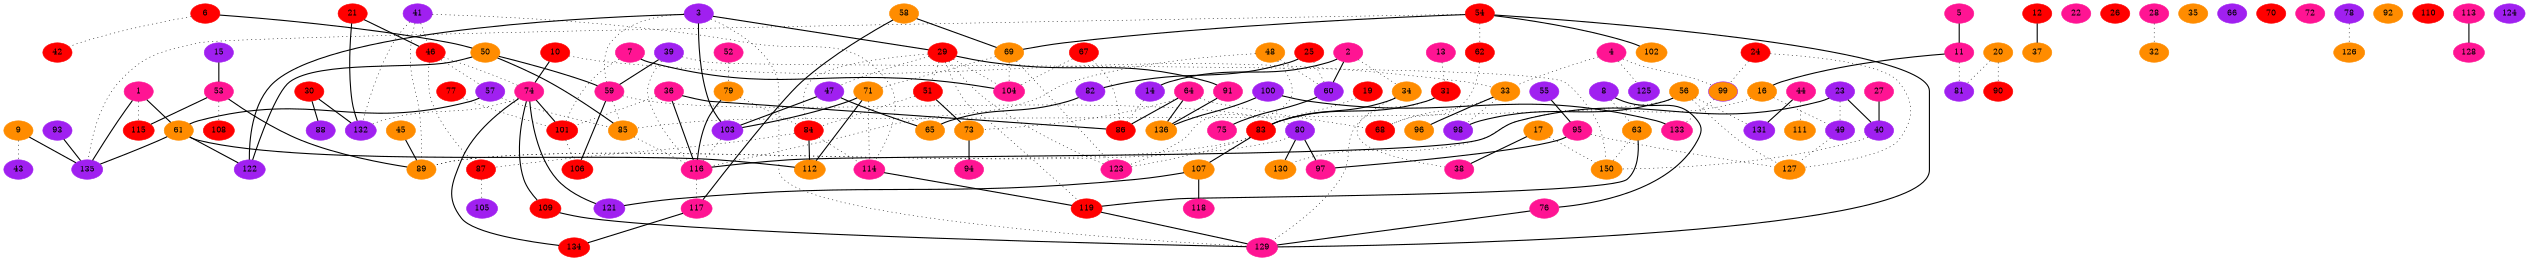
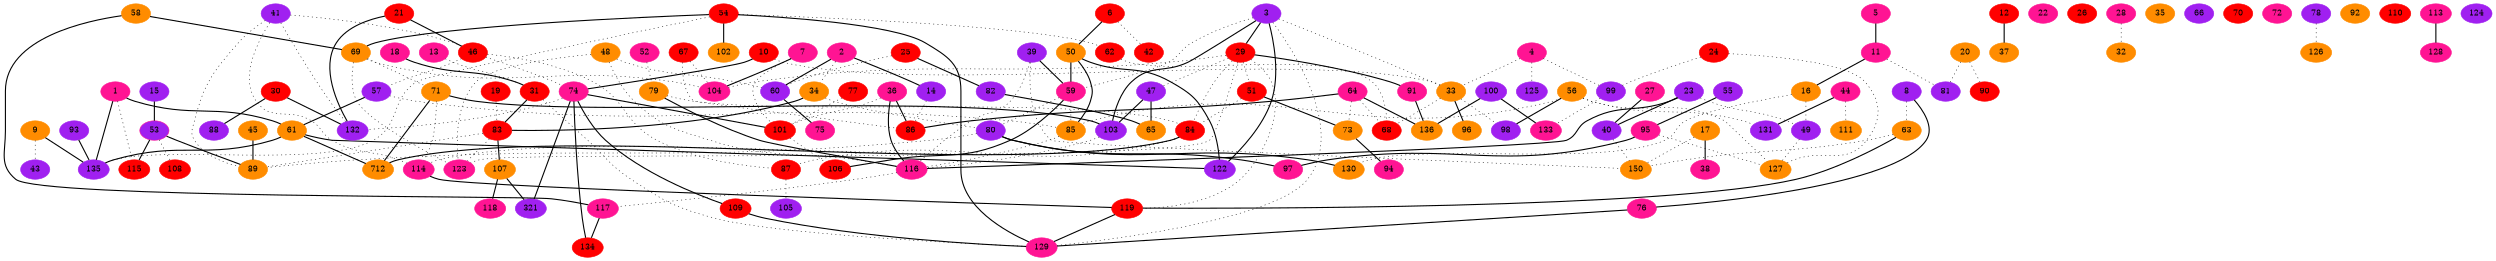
edge "3" -- "33": added
node "18": added
node "53": fillcolor deeppink -> purple
node "99": fillcolor darkorange -> purple
edge "34" -- "38": now "34" -- "80"
node "112": label "112" -> "712"
node "121": label "121" -> "321"
